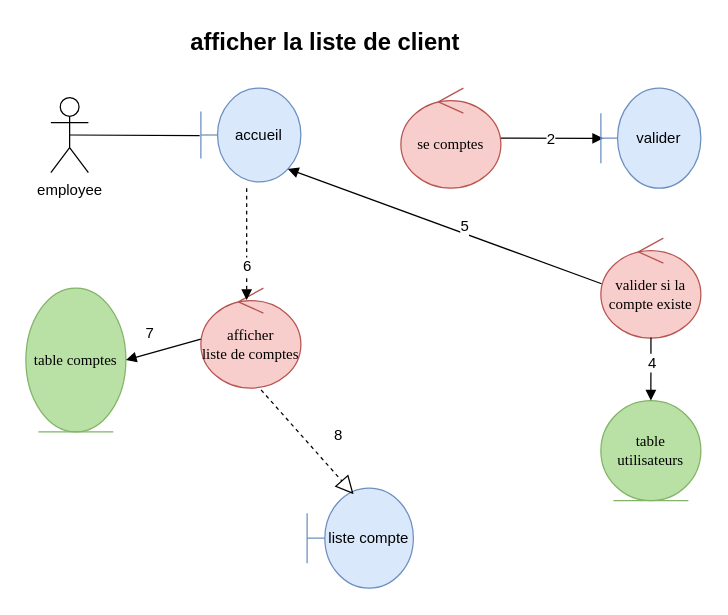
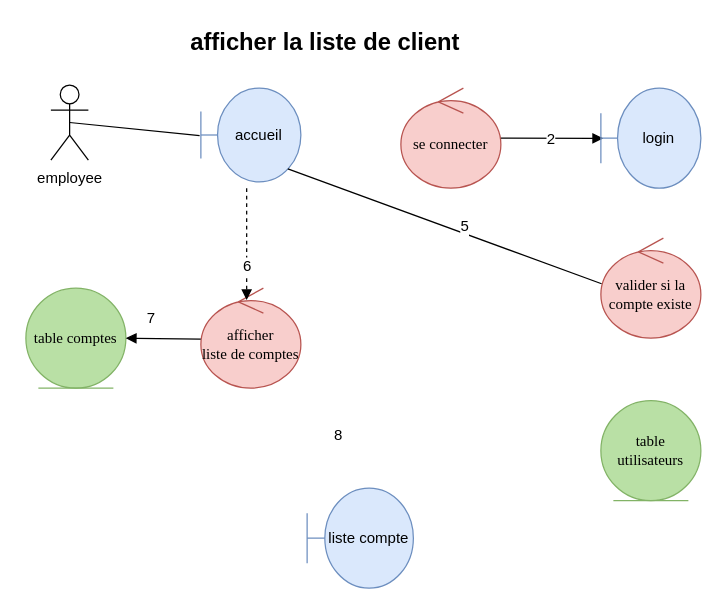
node "employee": moved (69, 135) -> (69, 123)
node "valider": label "valider" -> "login"
node "se comptes": label "se comptes" -> "se connecter"
edge "valider si la compte existe" -> "accueil": arrowhead block -> none
node "table comptes": size 100x144 -> 100x100
edge "valider si la compte existe" -> "table utilisateurs": removed, label "4"
edge "afficher liste de comptes" -> "liste compte": removed
